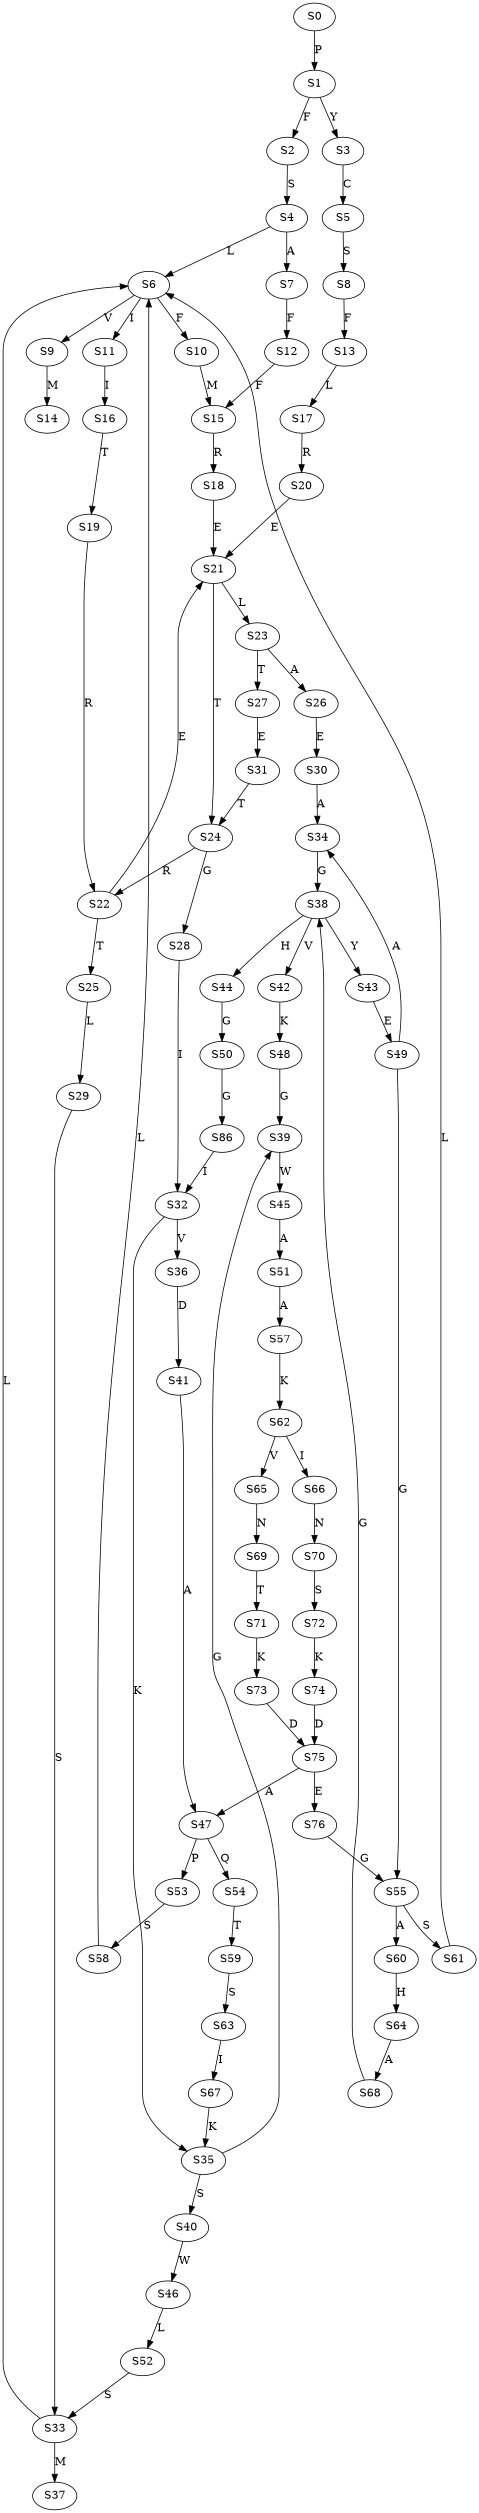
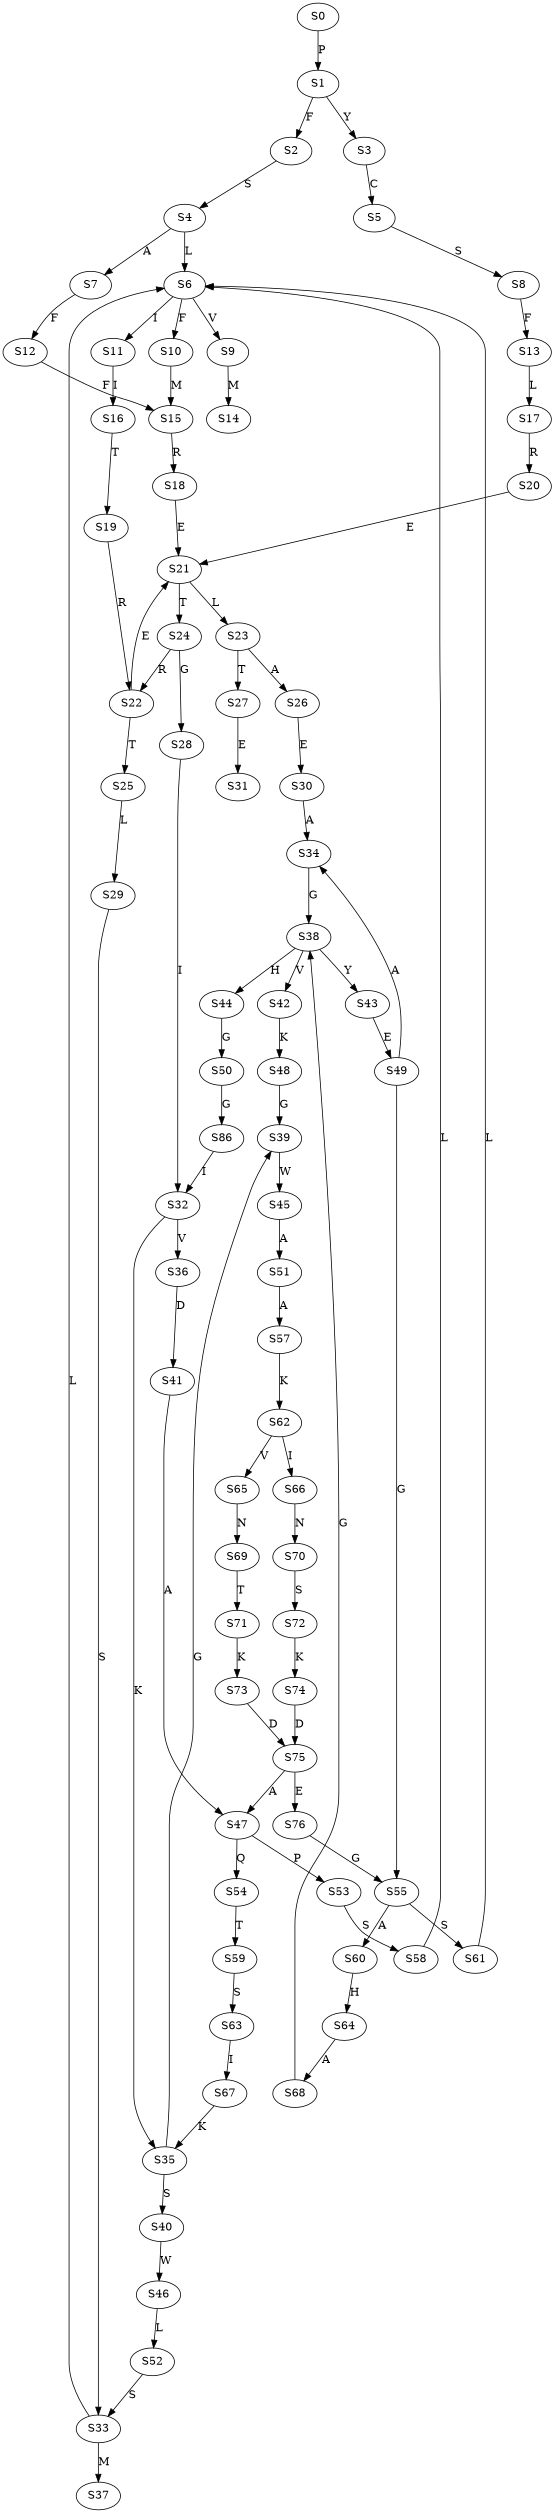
edge "S31" -> "S24": removed, label "T"
